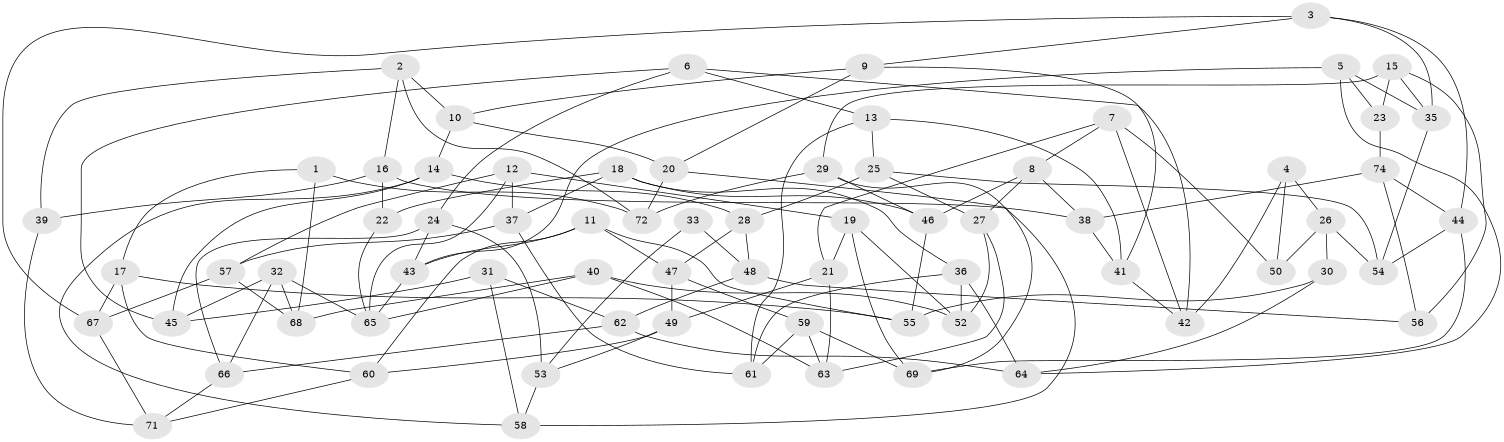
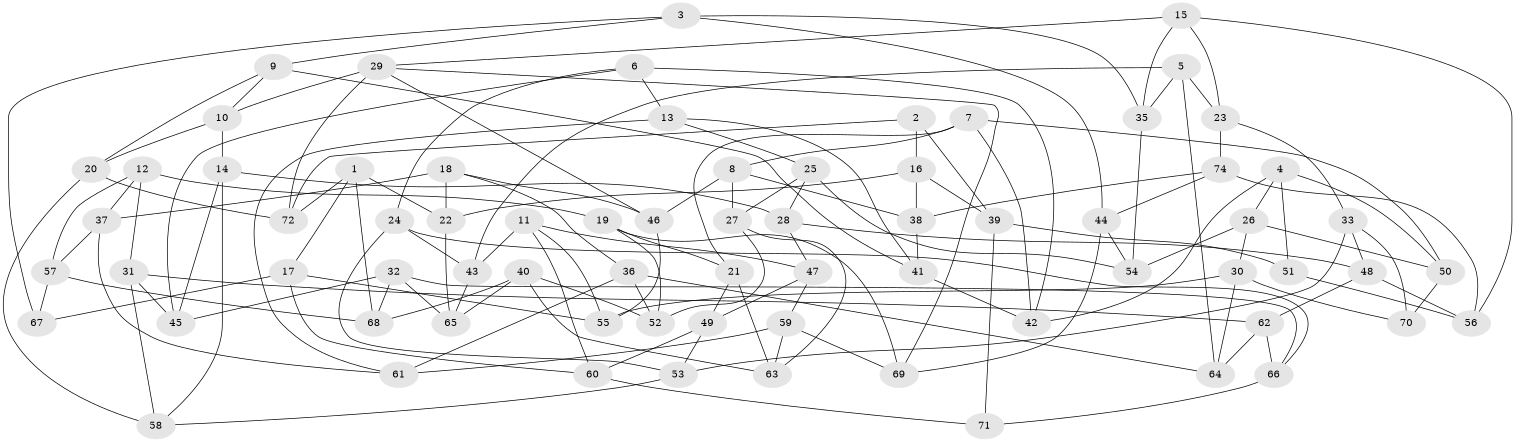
edge "2" -- "10": now "29" -- "10"
edge "23" -- "33": added
edge "1" -- "22": added
edge "12" -- "65": now "12" -- "31"
node "51": added
node "70": added
edge "67" -- "71": removed
